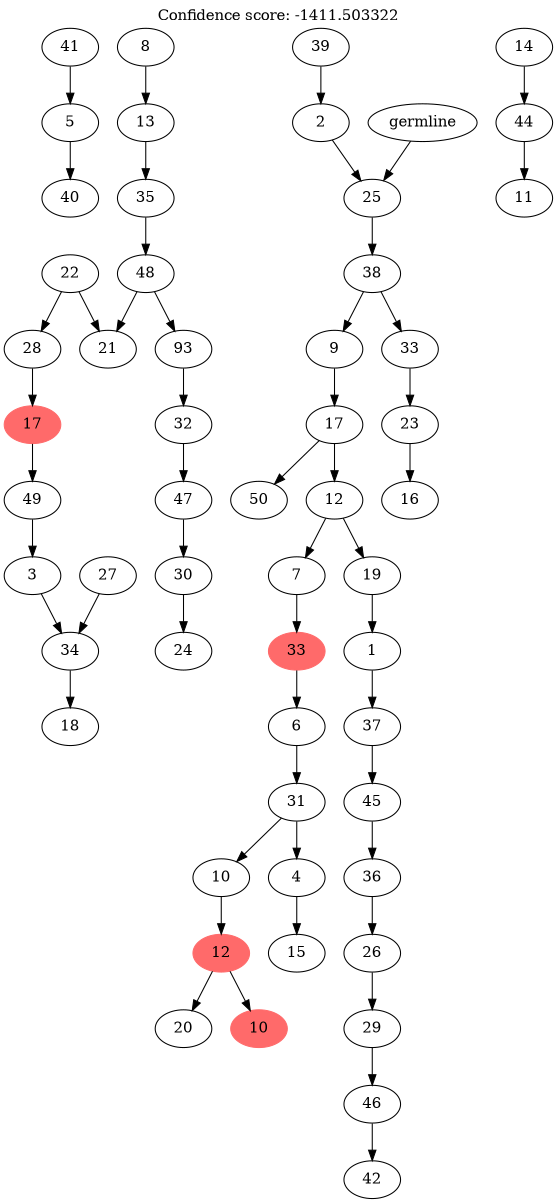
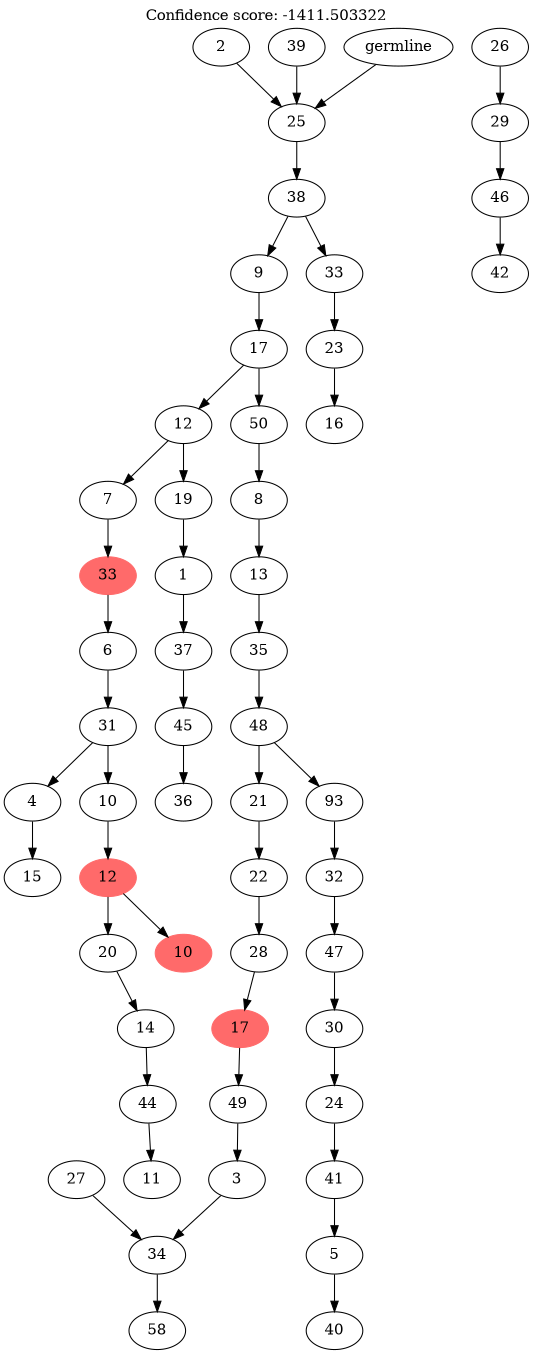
edge "39" -> "2": now "39" -> "25"
edge "22" -> "21": reversed
edge "50" -> "8": added
node "18": label "18" -> "58"
edge "36" -> "26": removed
edge "20" -> "14": added
edge "24" -> "41": added
